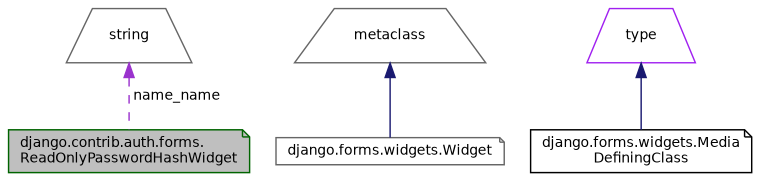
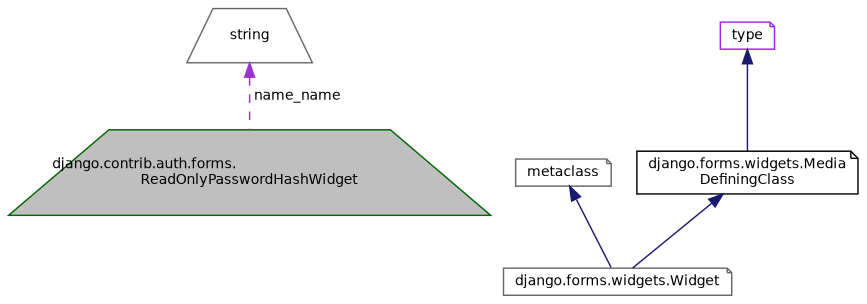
node "metaclass": shape trapezium -> note
node "type": shape trapezium -> note
node "django.contrib.auth.forms. ReadOnlyPasswordHashWidget": shape note -> trapezium
edge "django.forms.widgets.Widget" -> "django.forms.widgets.Media DefiningClass": added
